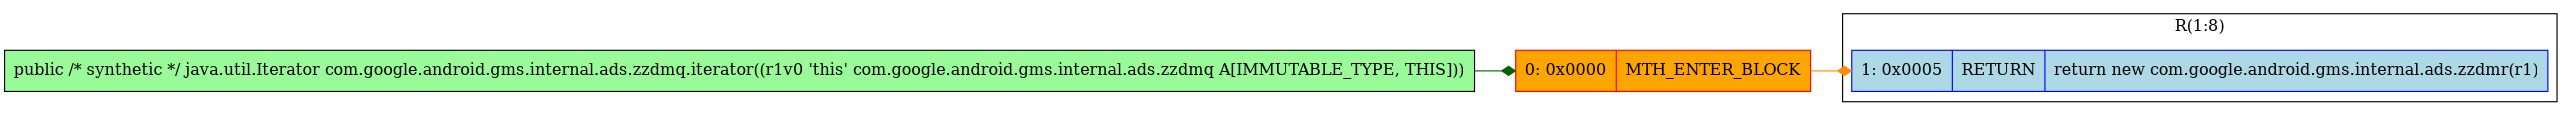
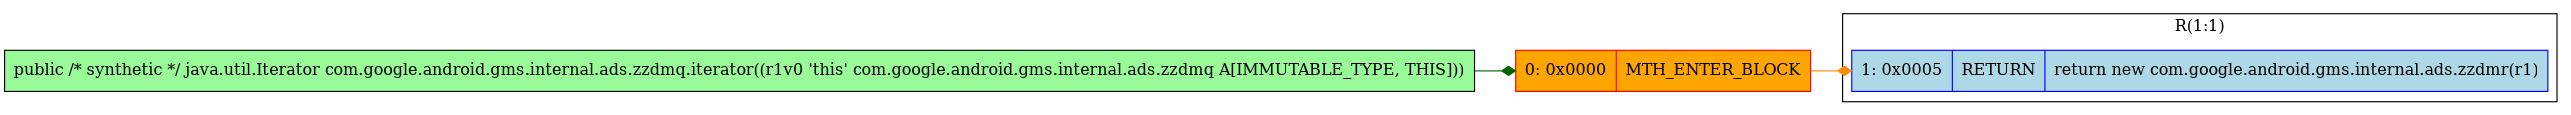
cluster "R(1:8)": label "R(1:8)" -> "R(1:1)"
